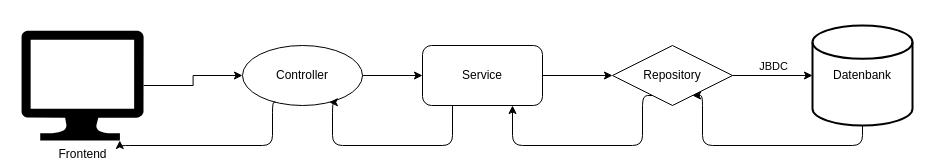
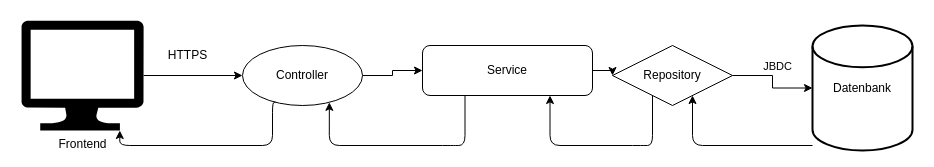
node "HTTPS": added
node "Service": size 120x60 -> 170x50
node "Datenbank": size 100x100 -> 100x125
node "Frontend": moved (83, 86) -> (83, 76)
